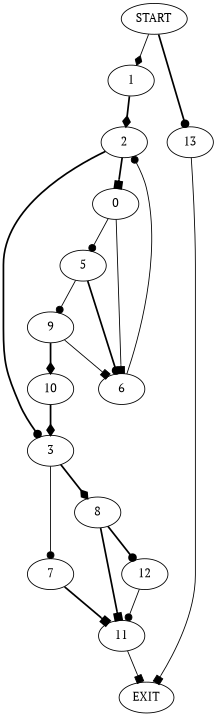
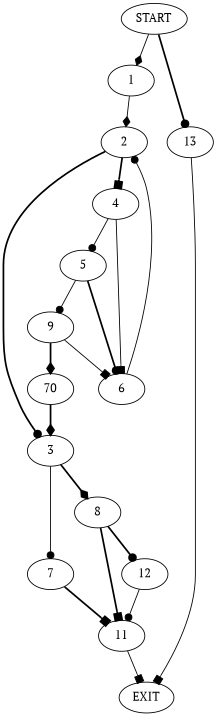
edge "1" -> "2": style bold -> solid
node "0": label "0" -> "4"
node "10": label "10" -> "70"
